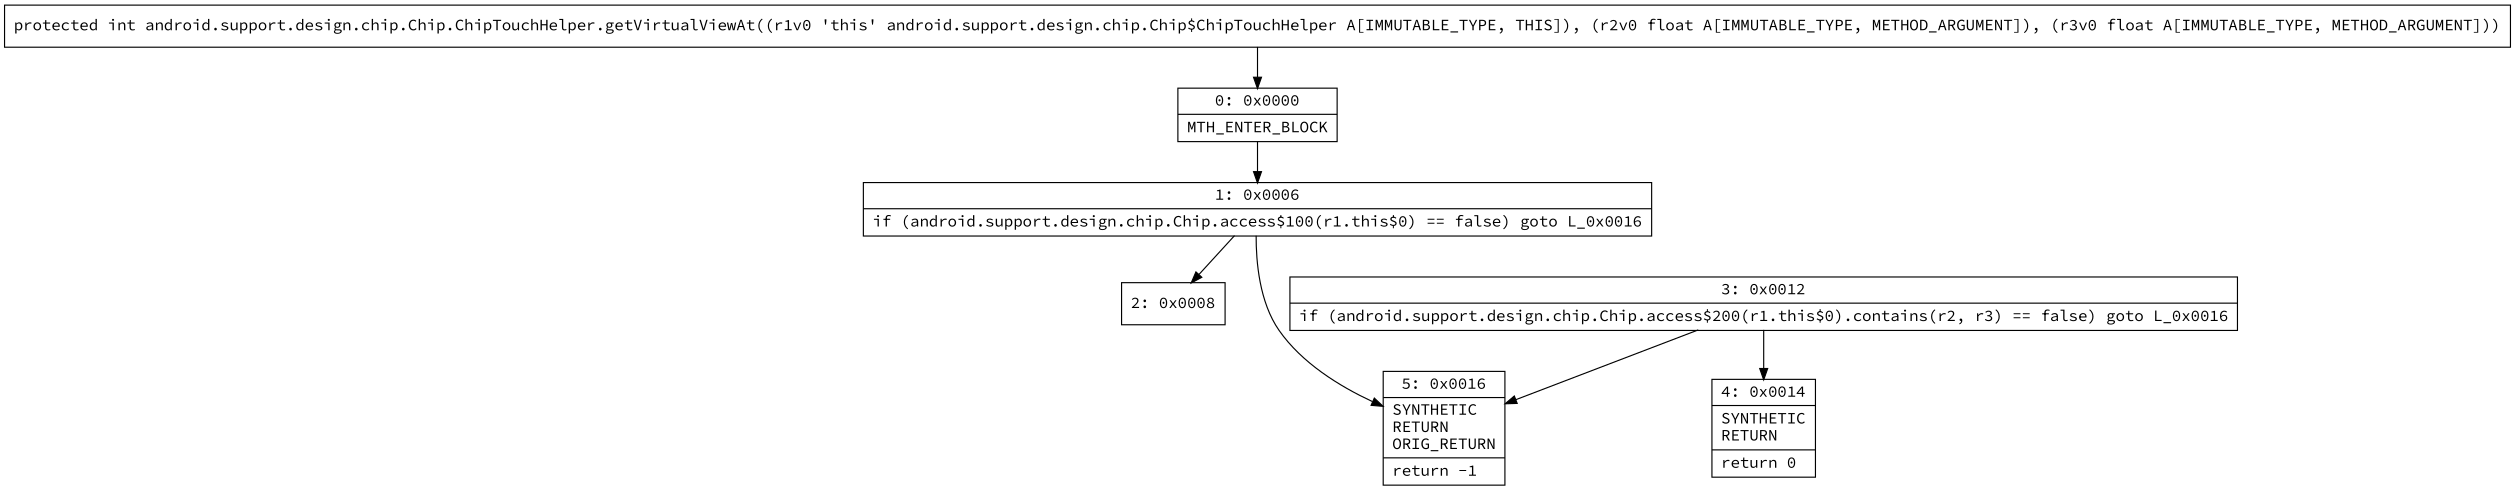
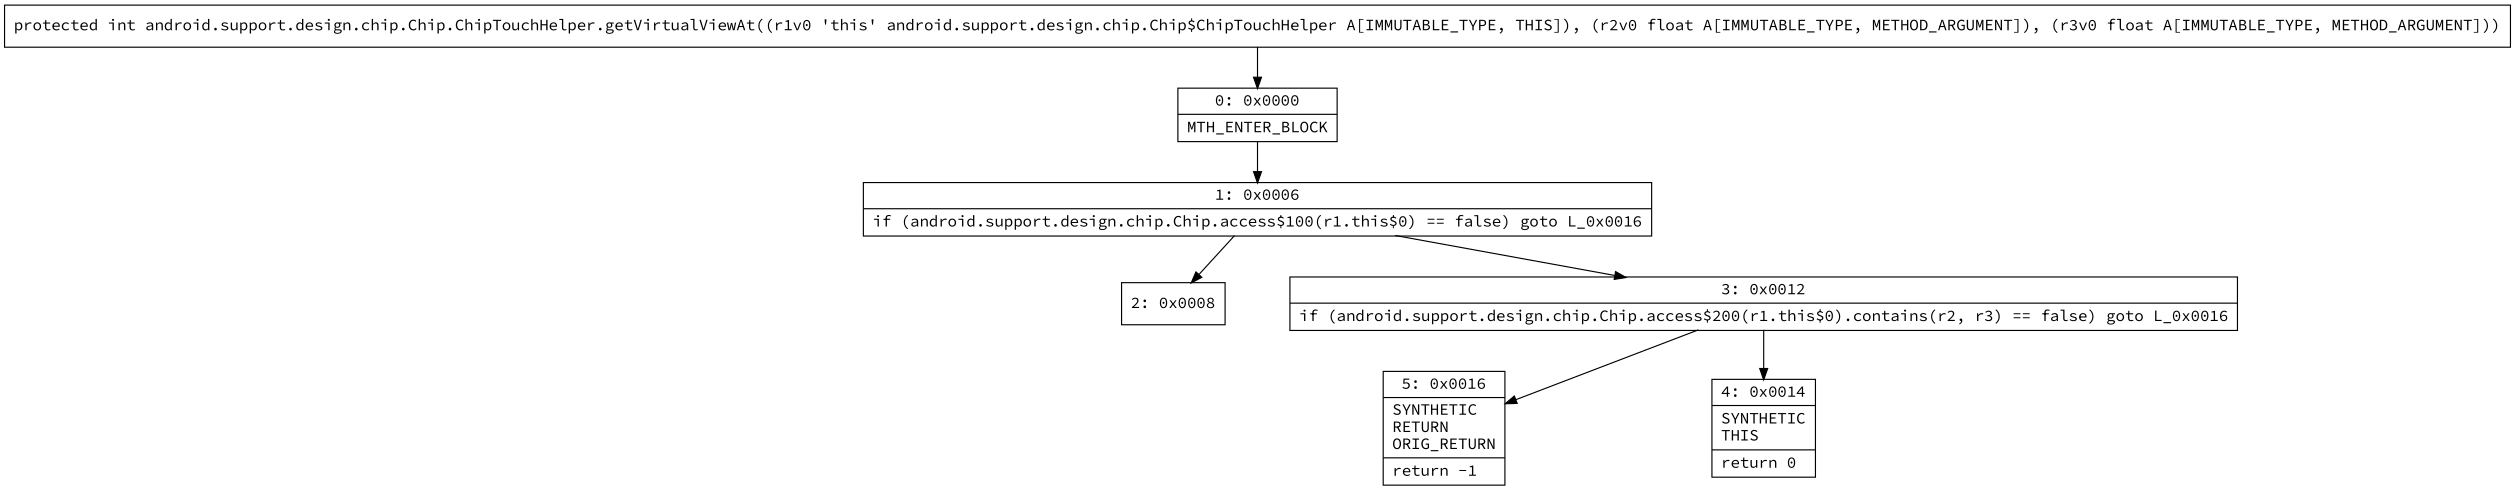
edge "1: 0x0006" -> "5: 0x0016": now "1: 0x0006" -> "3: 0x0012"
node "4: 0x0014": text "RETURN" -> "THIS"
